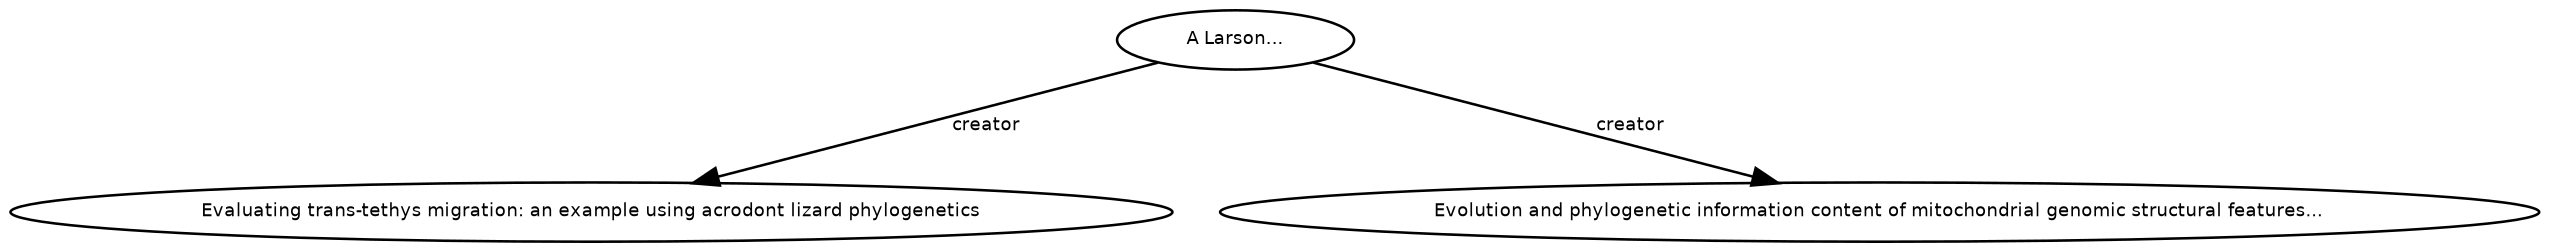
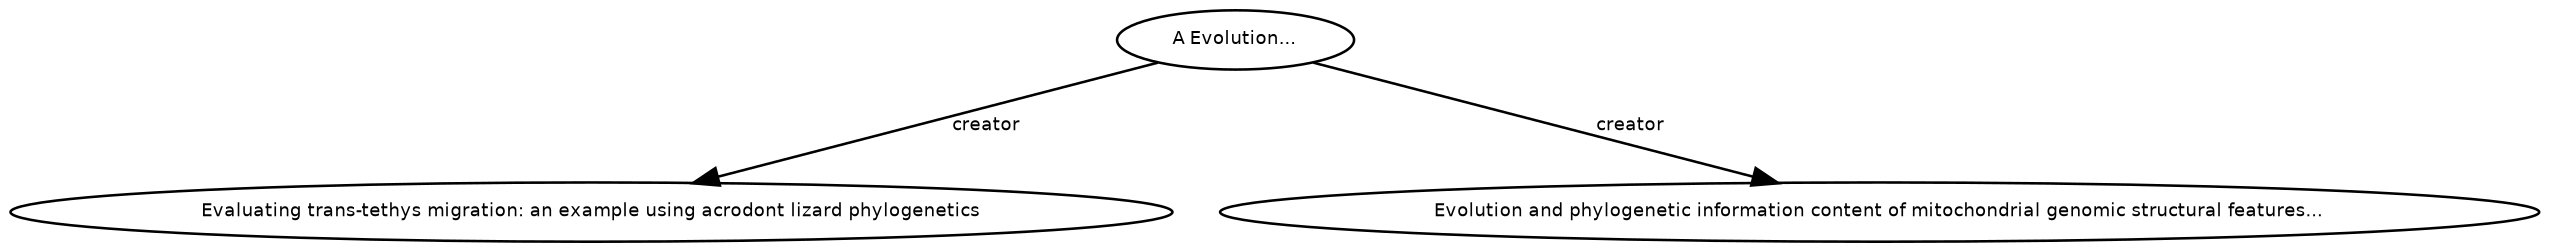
node "A Larson...": label "A Larson..." -> "A Evolution..."
